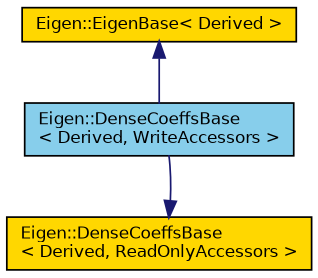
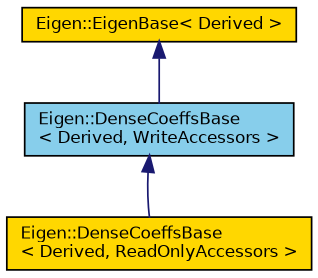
edge "Eigen::DenseCoeffsBase < Derived, WriteAccessors >" -> "Eigen::DenseCoeffsBase < Derived, ReadOnlyAccessors >": reversed
